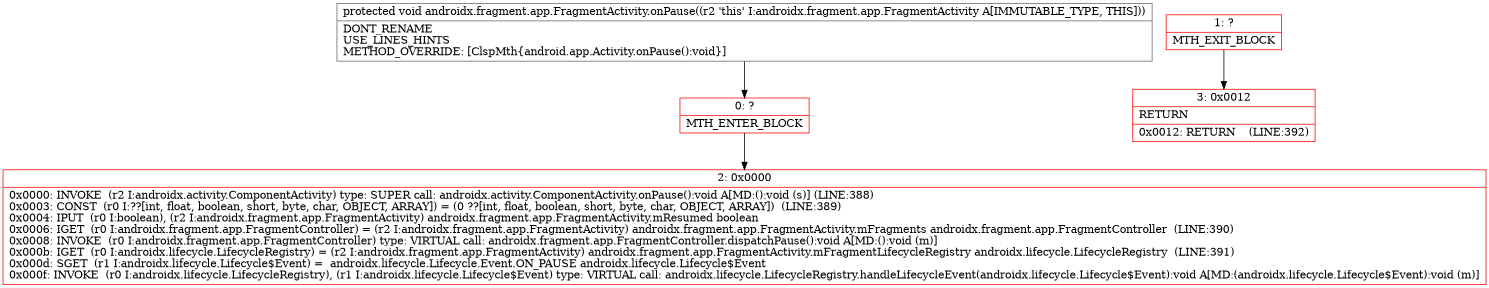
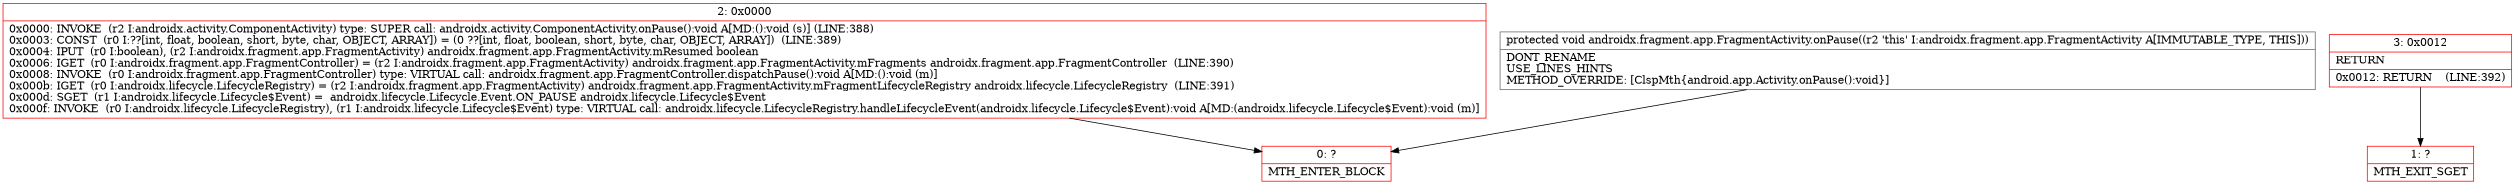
node "1: ?": text "MTH_EXIT_BLOCK" -> "MTH_EXIT_SGET"
edge "1: ?" -> "3: 0x0012": reversed
edge "0: ?" -> "2: 0x0000": reversed
